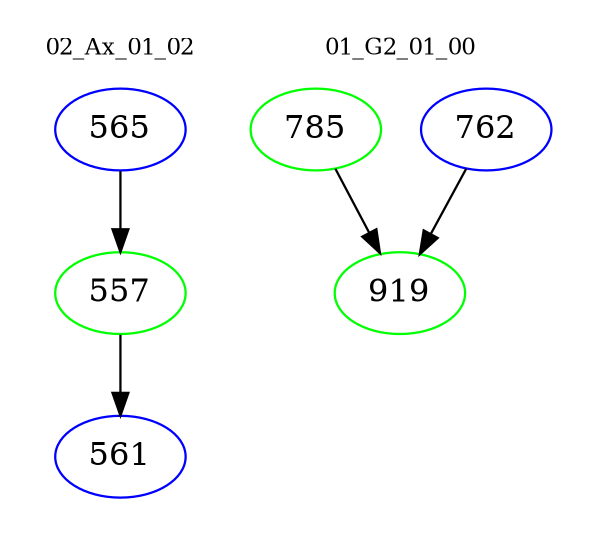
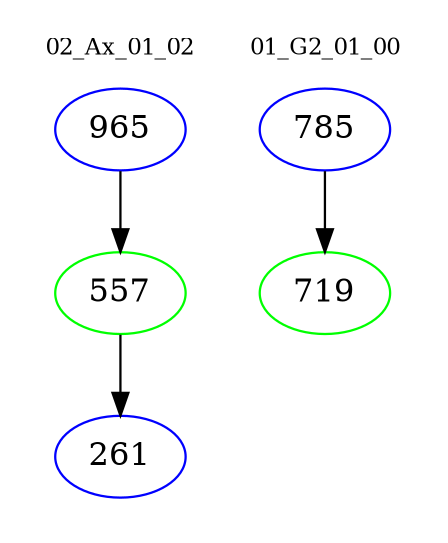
node "565": label "565" -> "965"
node "785": color green -> blue
node "762": removed
node "919": label "919" -> "719"
node "561": label "561" -> "261"
